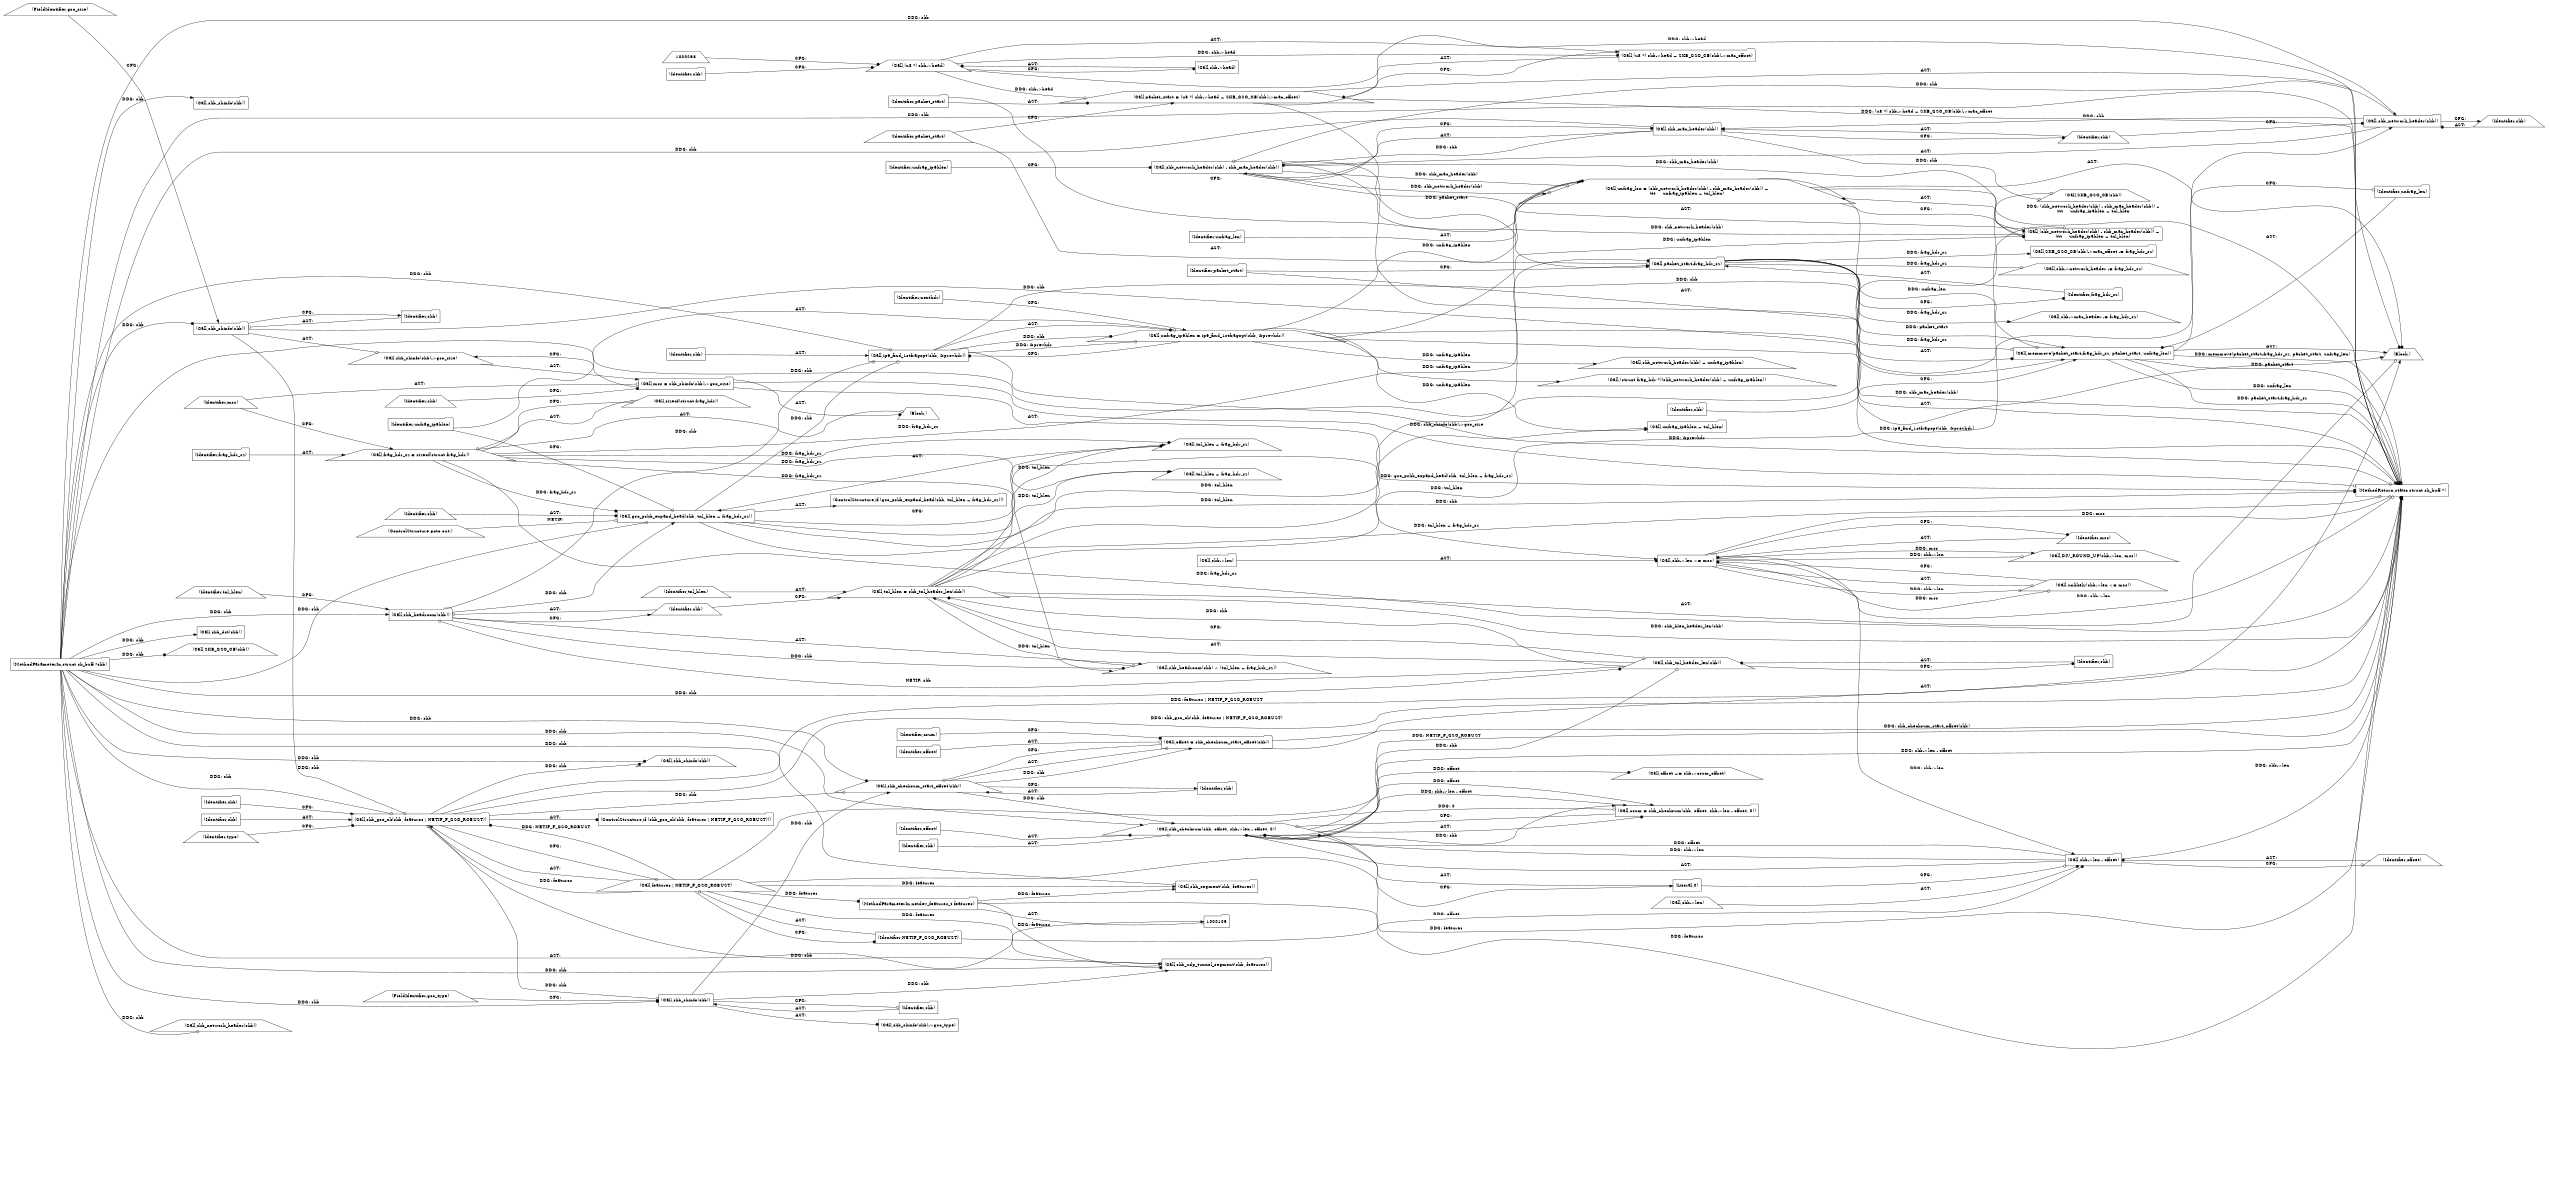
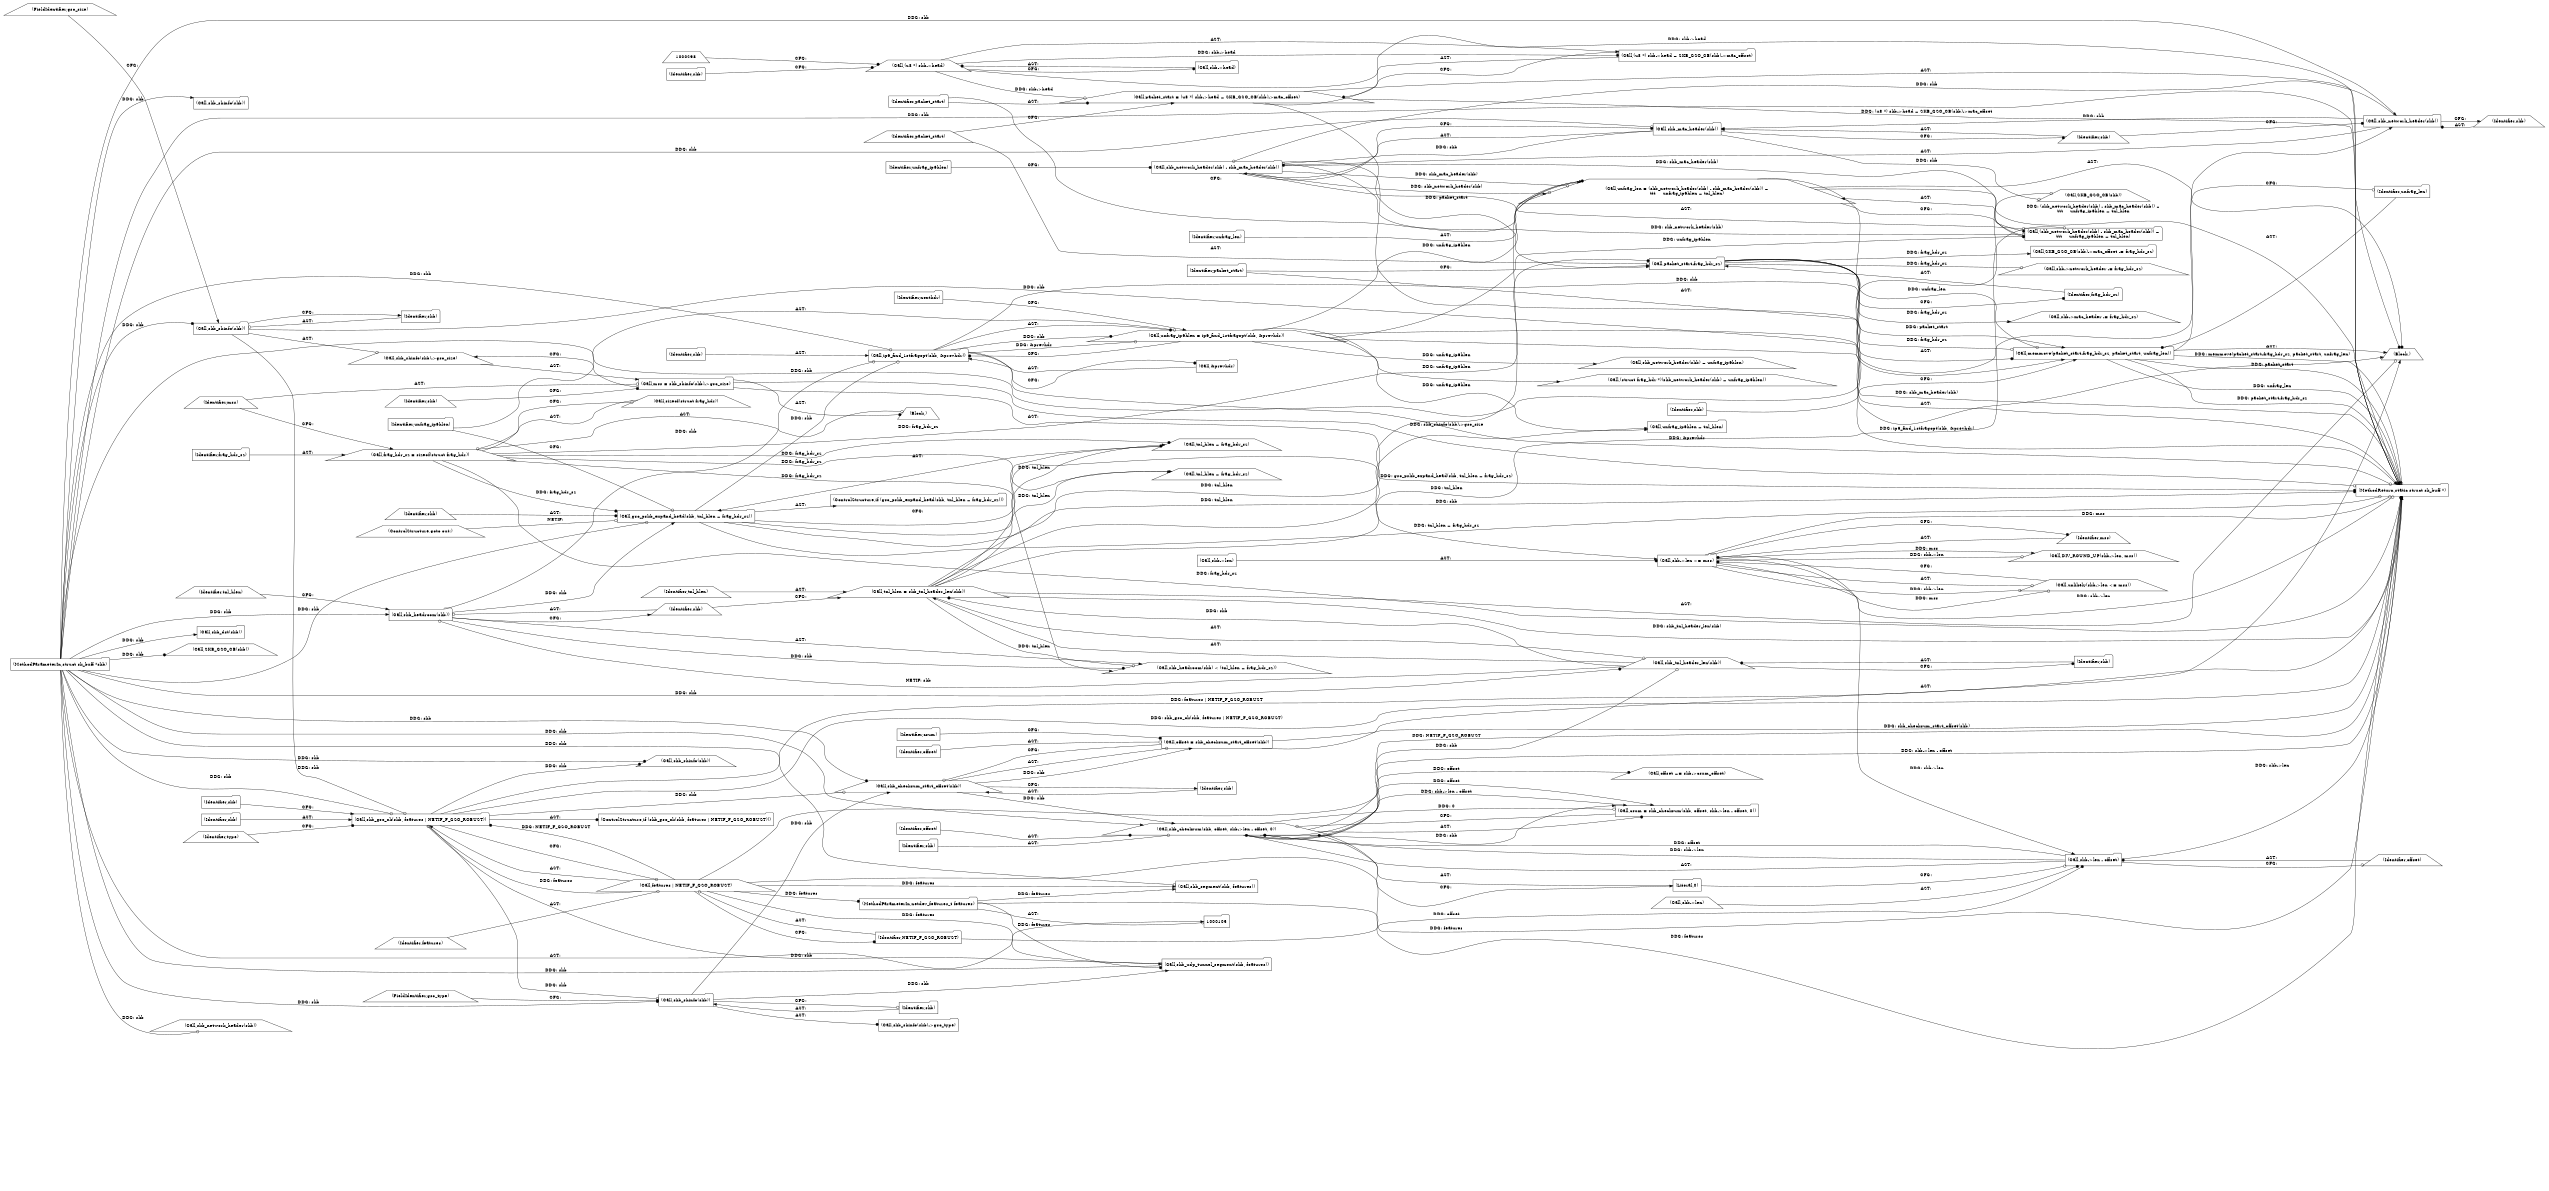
node "(Call,&prevhdr)": added
edge "(Call,tnl_hlen = skb_tnl_header_len(skb))" -> "(MethodReturn,static struct sk_buff *)": label "DDG: skb_hlen_header_len(skb)" -> "DDG: skb_tnl_header_len(skb)"
edge "(Call,tnl_hlen = skb_tnl_header_len(skb))" -> "(Call,skb_tnl_header_len(skb))": label "CFG: " -> "AST: "
node "(Identifier,features)": added
